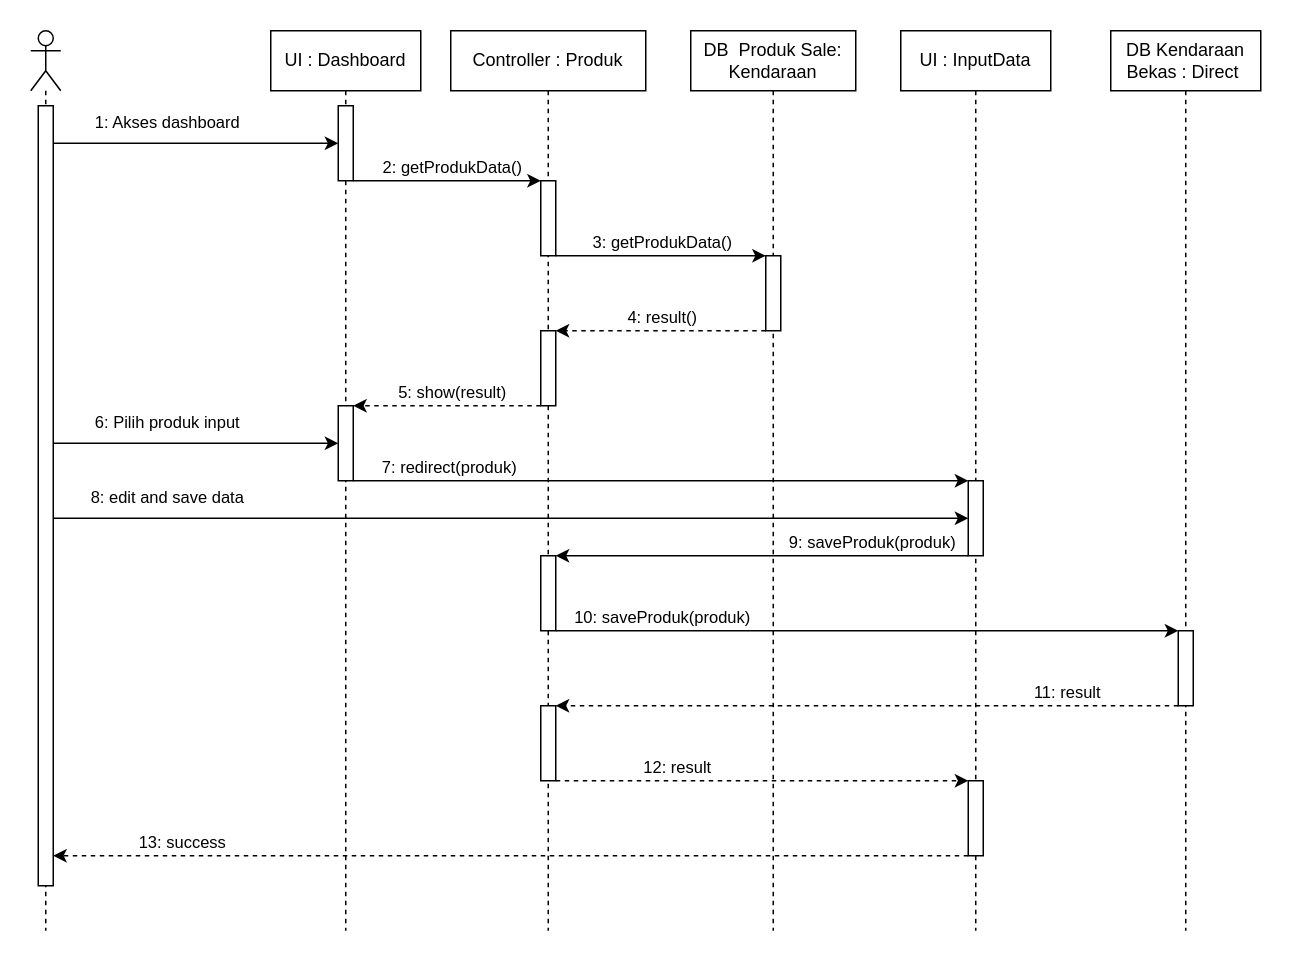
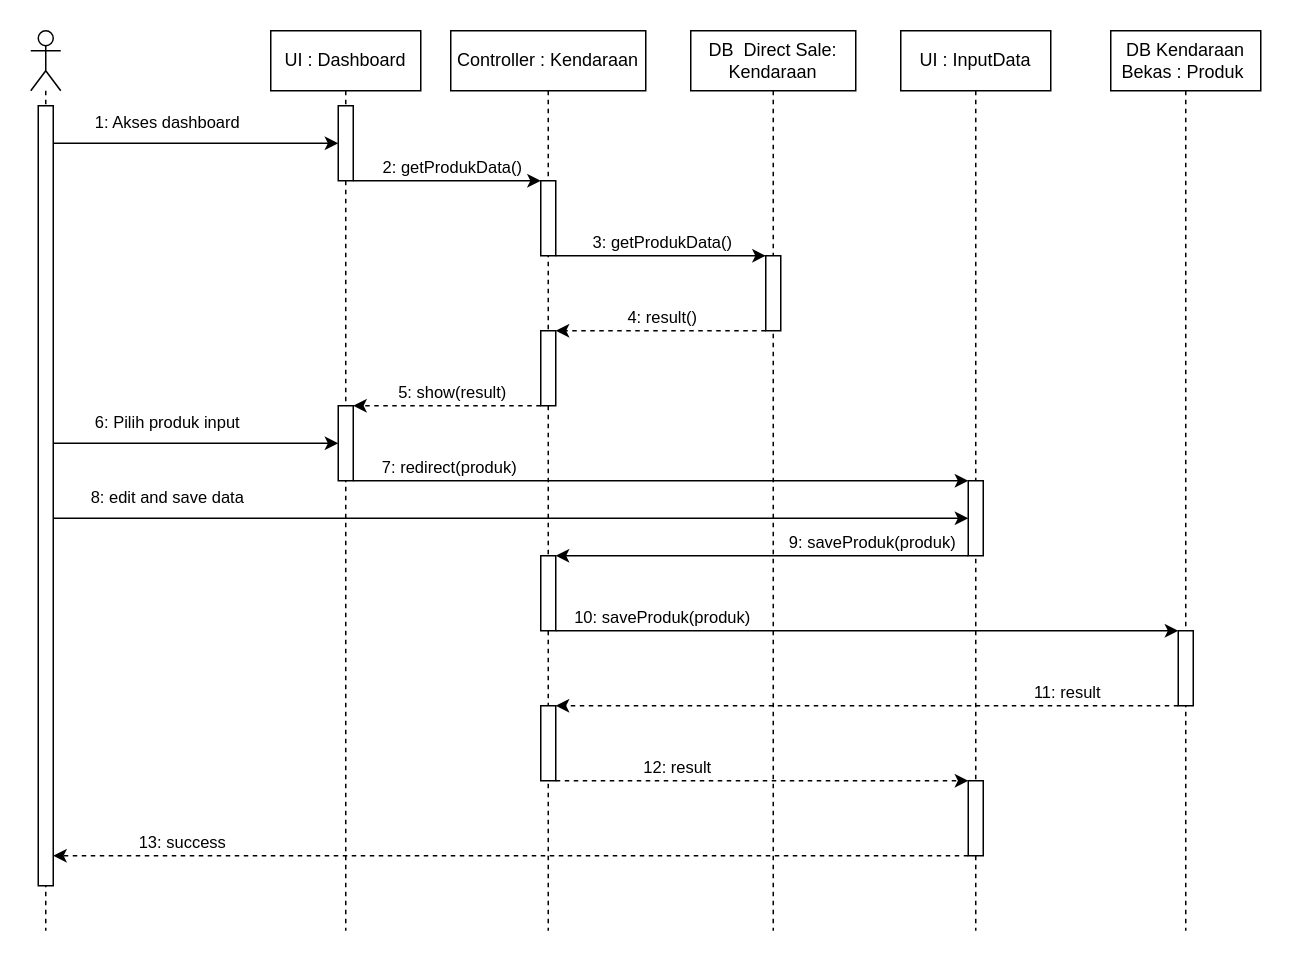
node "Controller : Produk": label "Controller : Produk" -> "Controller : Kendaraan"
node "DB Produk Sale: Kendaraan": label "DB Produk Sale: Kendaraan" -> "DB Direct Sale: Kendaraan"
node "DB Kendaraan Bekas : Direct": label "DB Kendaraan Bekas : Direct" -> "DB Kendaraan Bekas : Produk"
